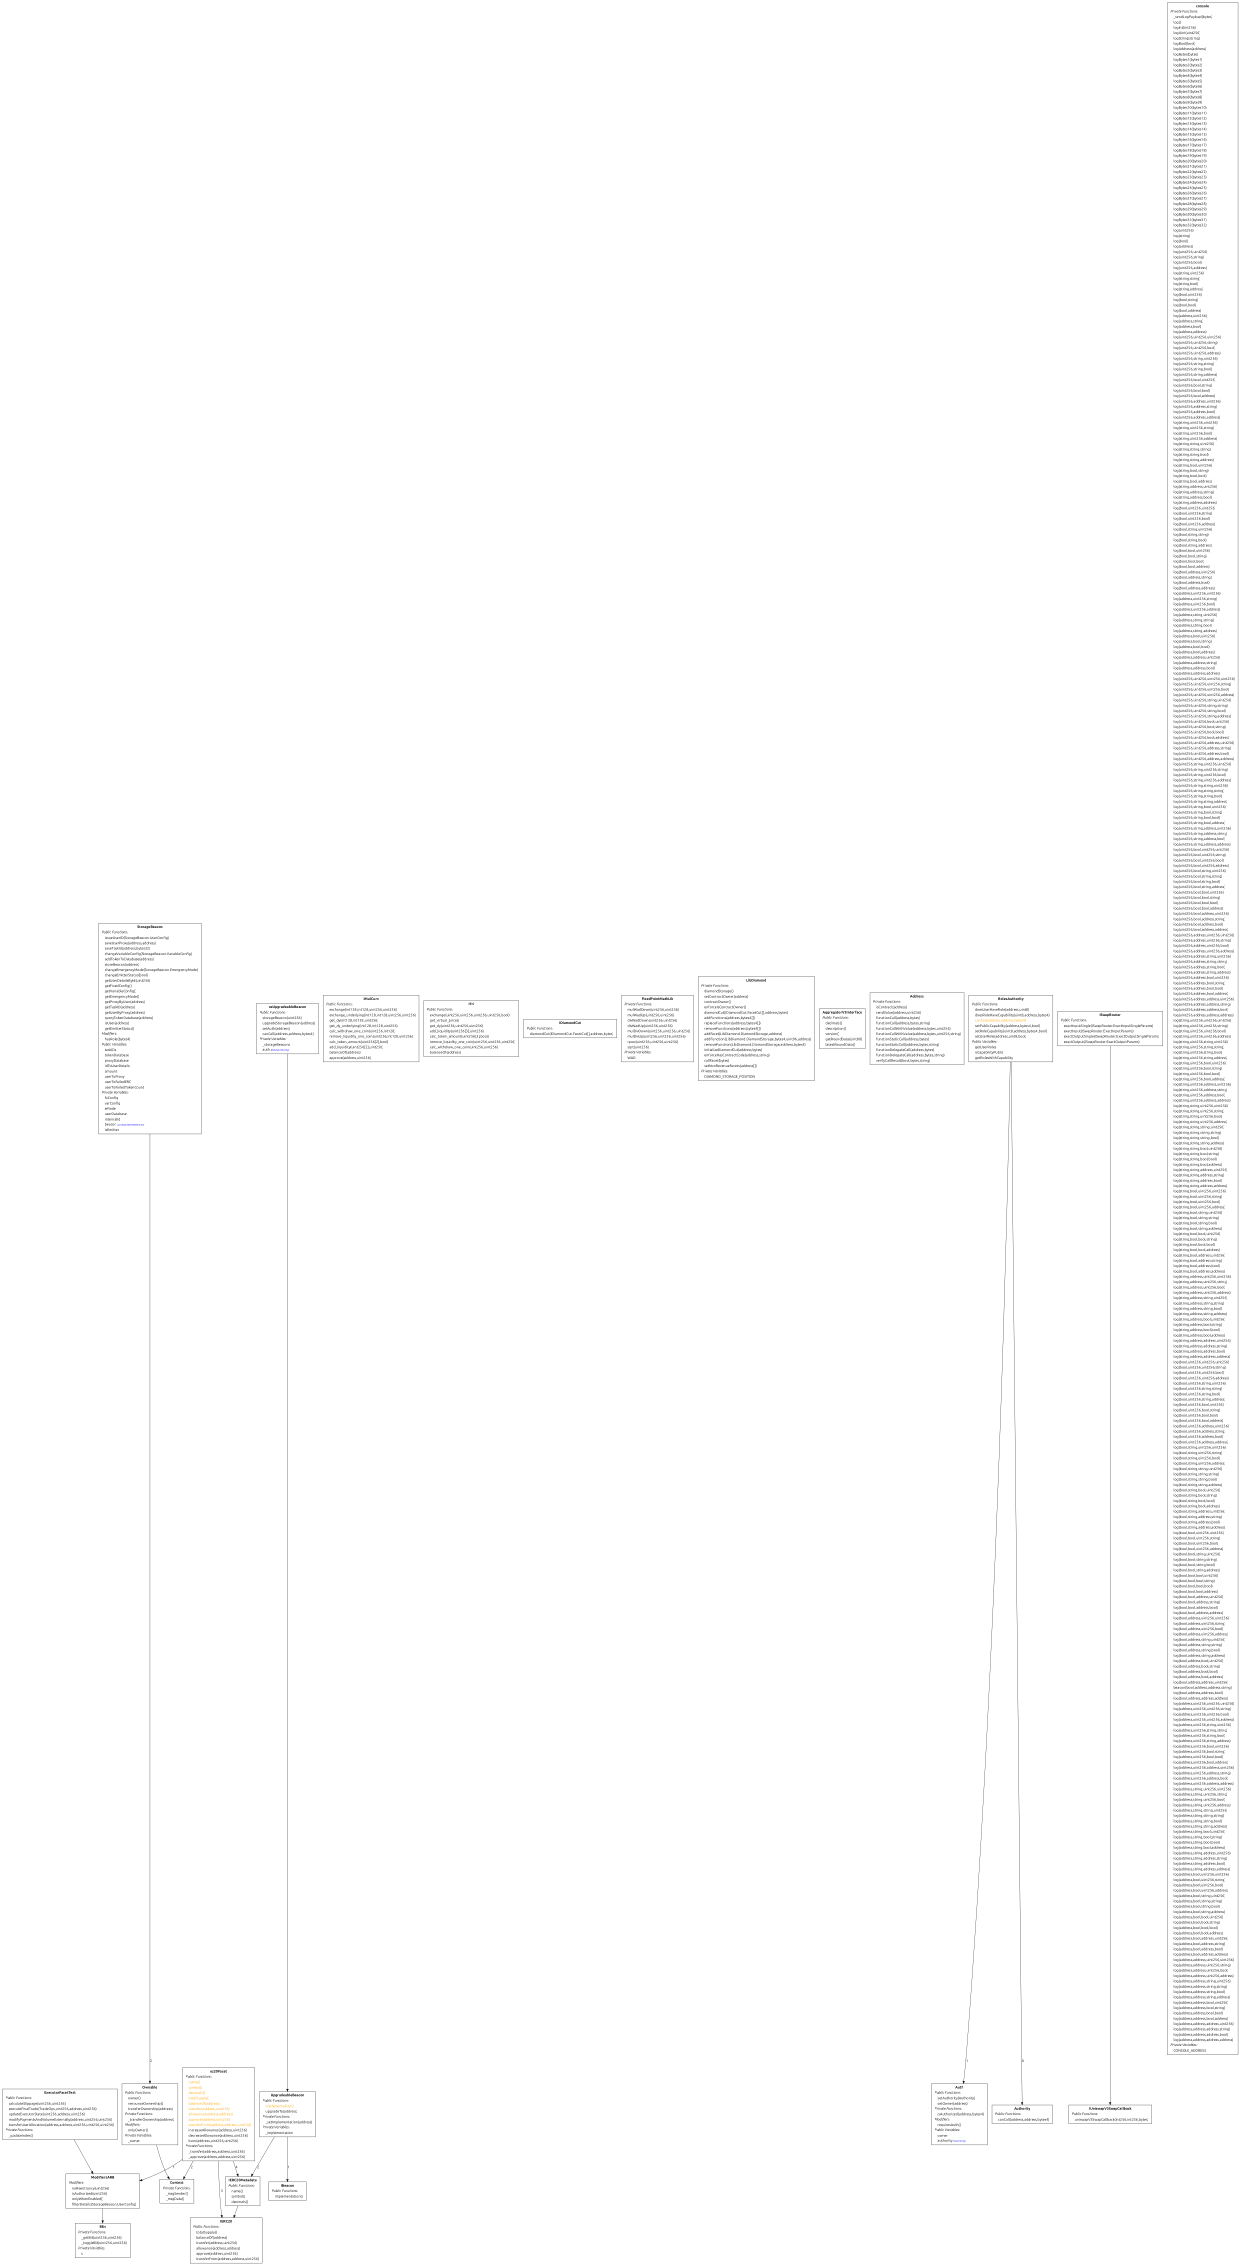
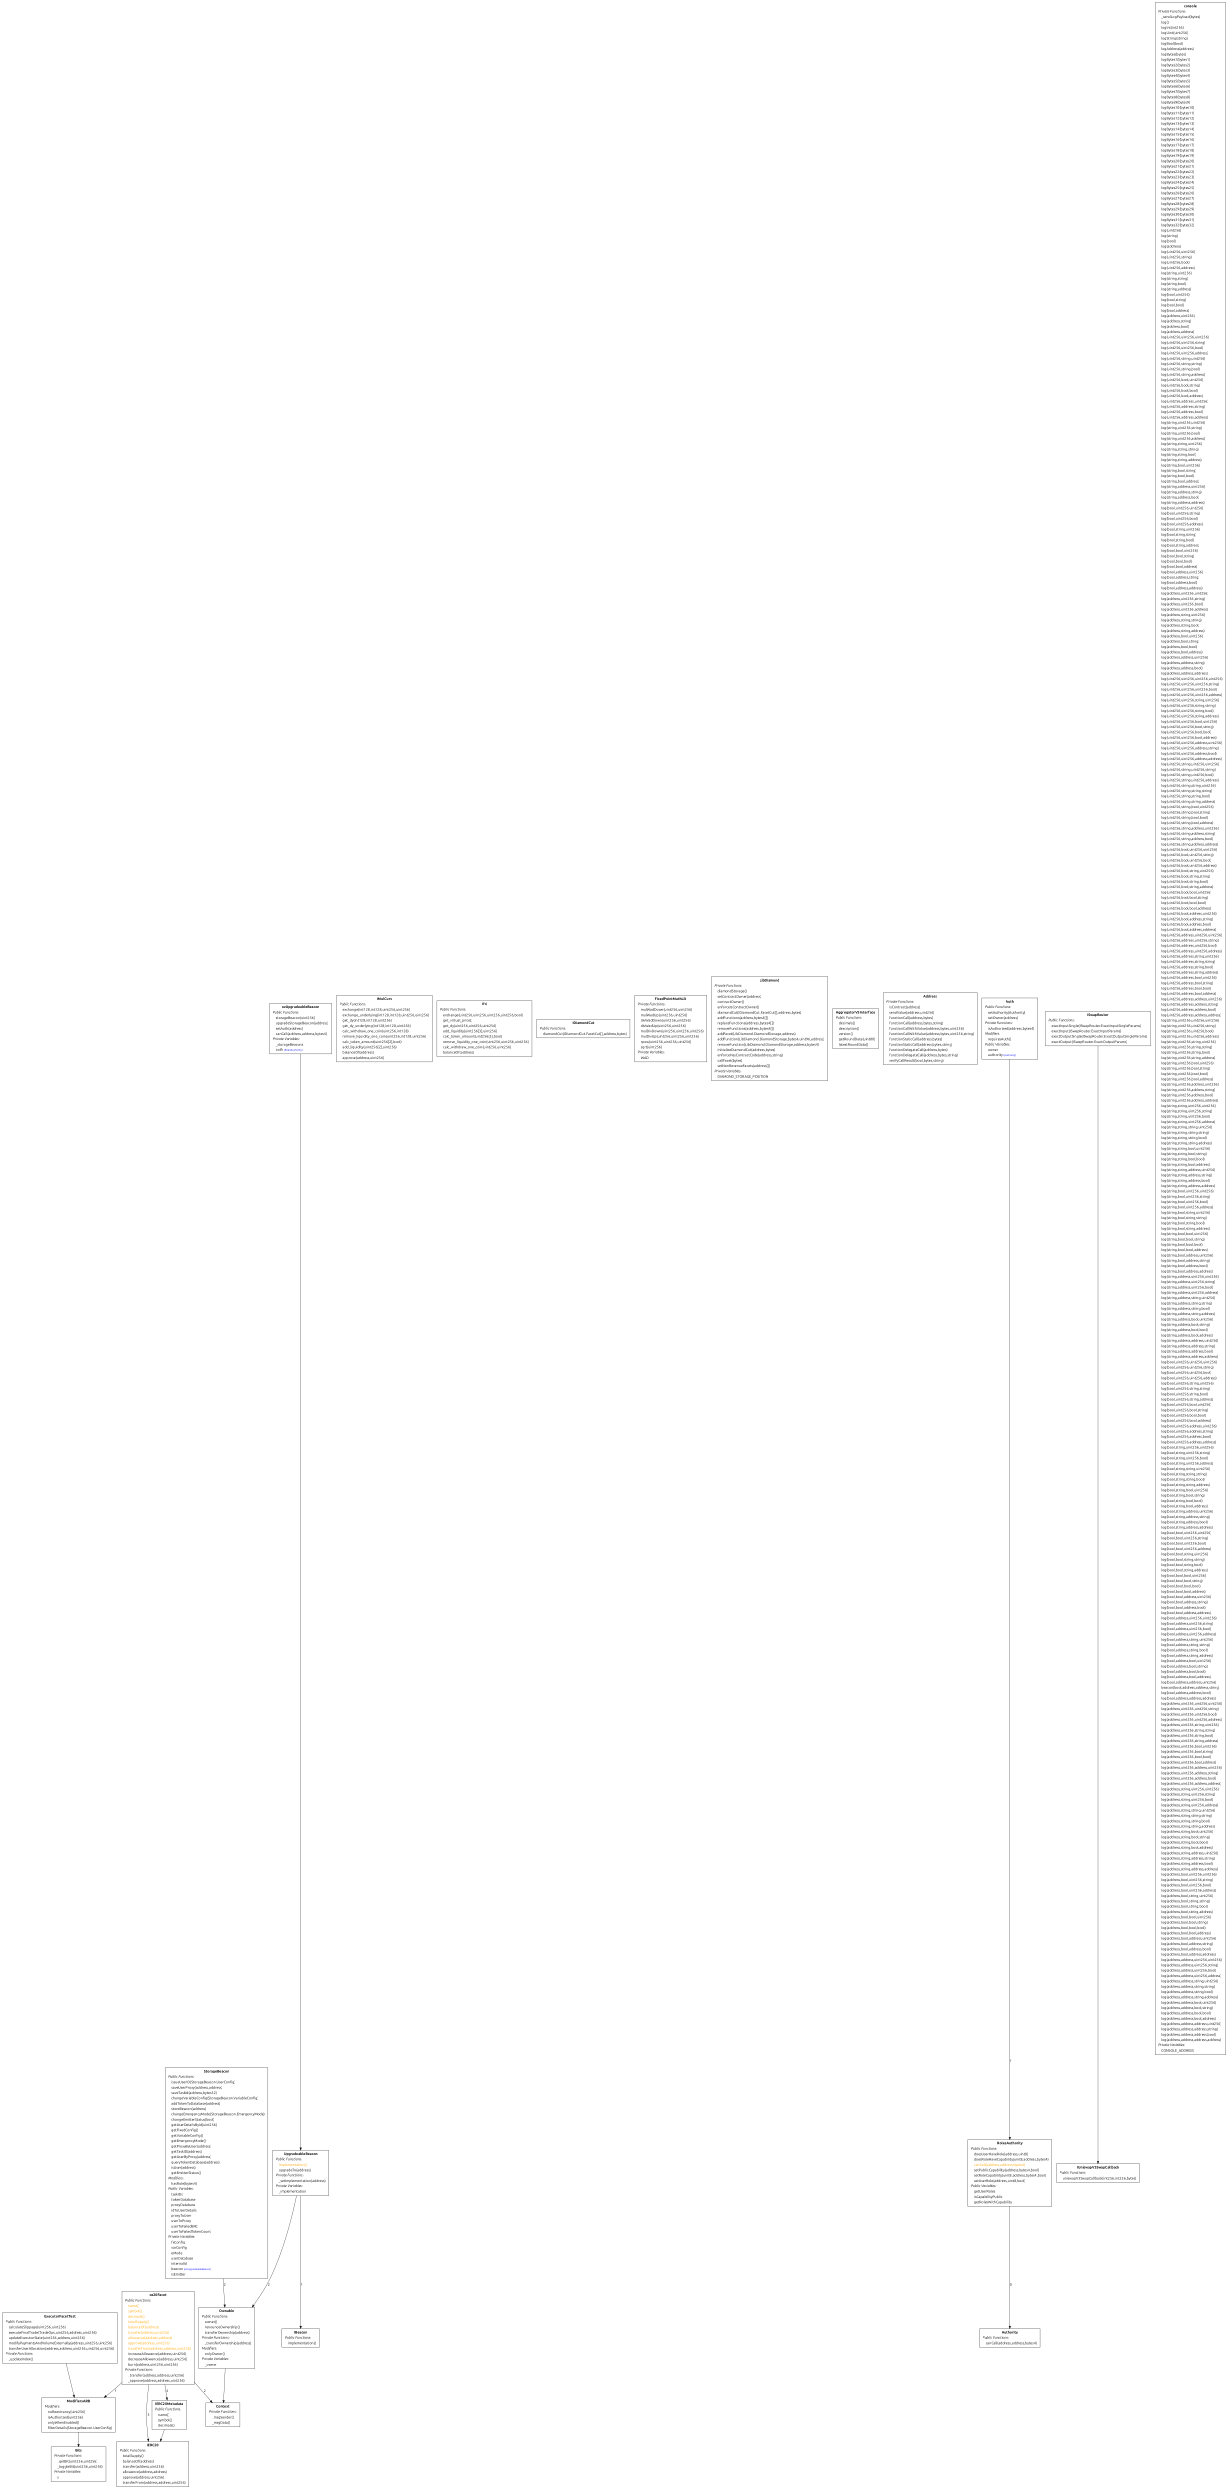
node "StorageBeacon": text "amount" -> "proxyToUser"
edge "RolesAuthority" -> "Auth": reversed
edge "UpgradeableBeacon" -> "IERC20Metadata": now "UpgradeableBeacon" -> "Ownable"
